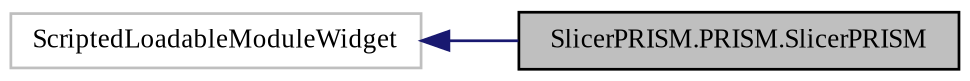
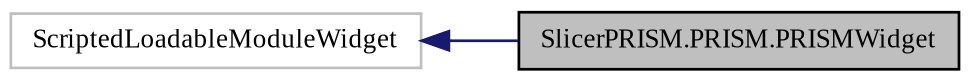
node "SlicerPRISM.PRISM.SlicerPRISM": label "SlicerPRISM.PRISM.SlicerPRISM" -> "SlicerPRISM.PRISM.PRISMWidget"
